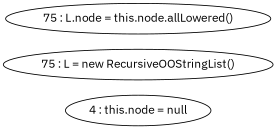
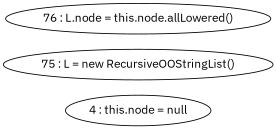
node "75 : L.node = this.node.allLowered()": label "75 : L.node = this.node.allLowered()" -> "76 : L.node = this.node.allLowered()"
